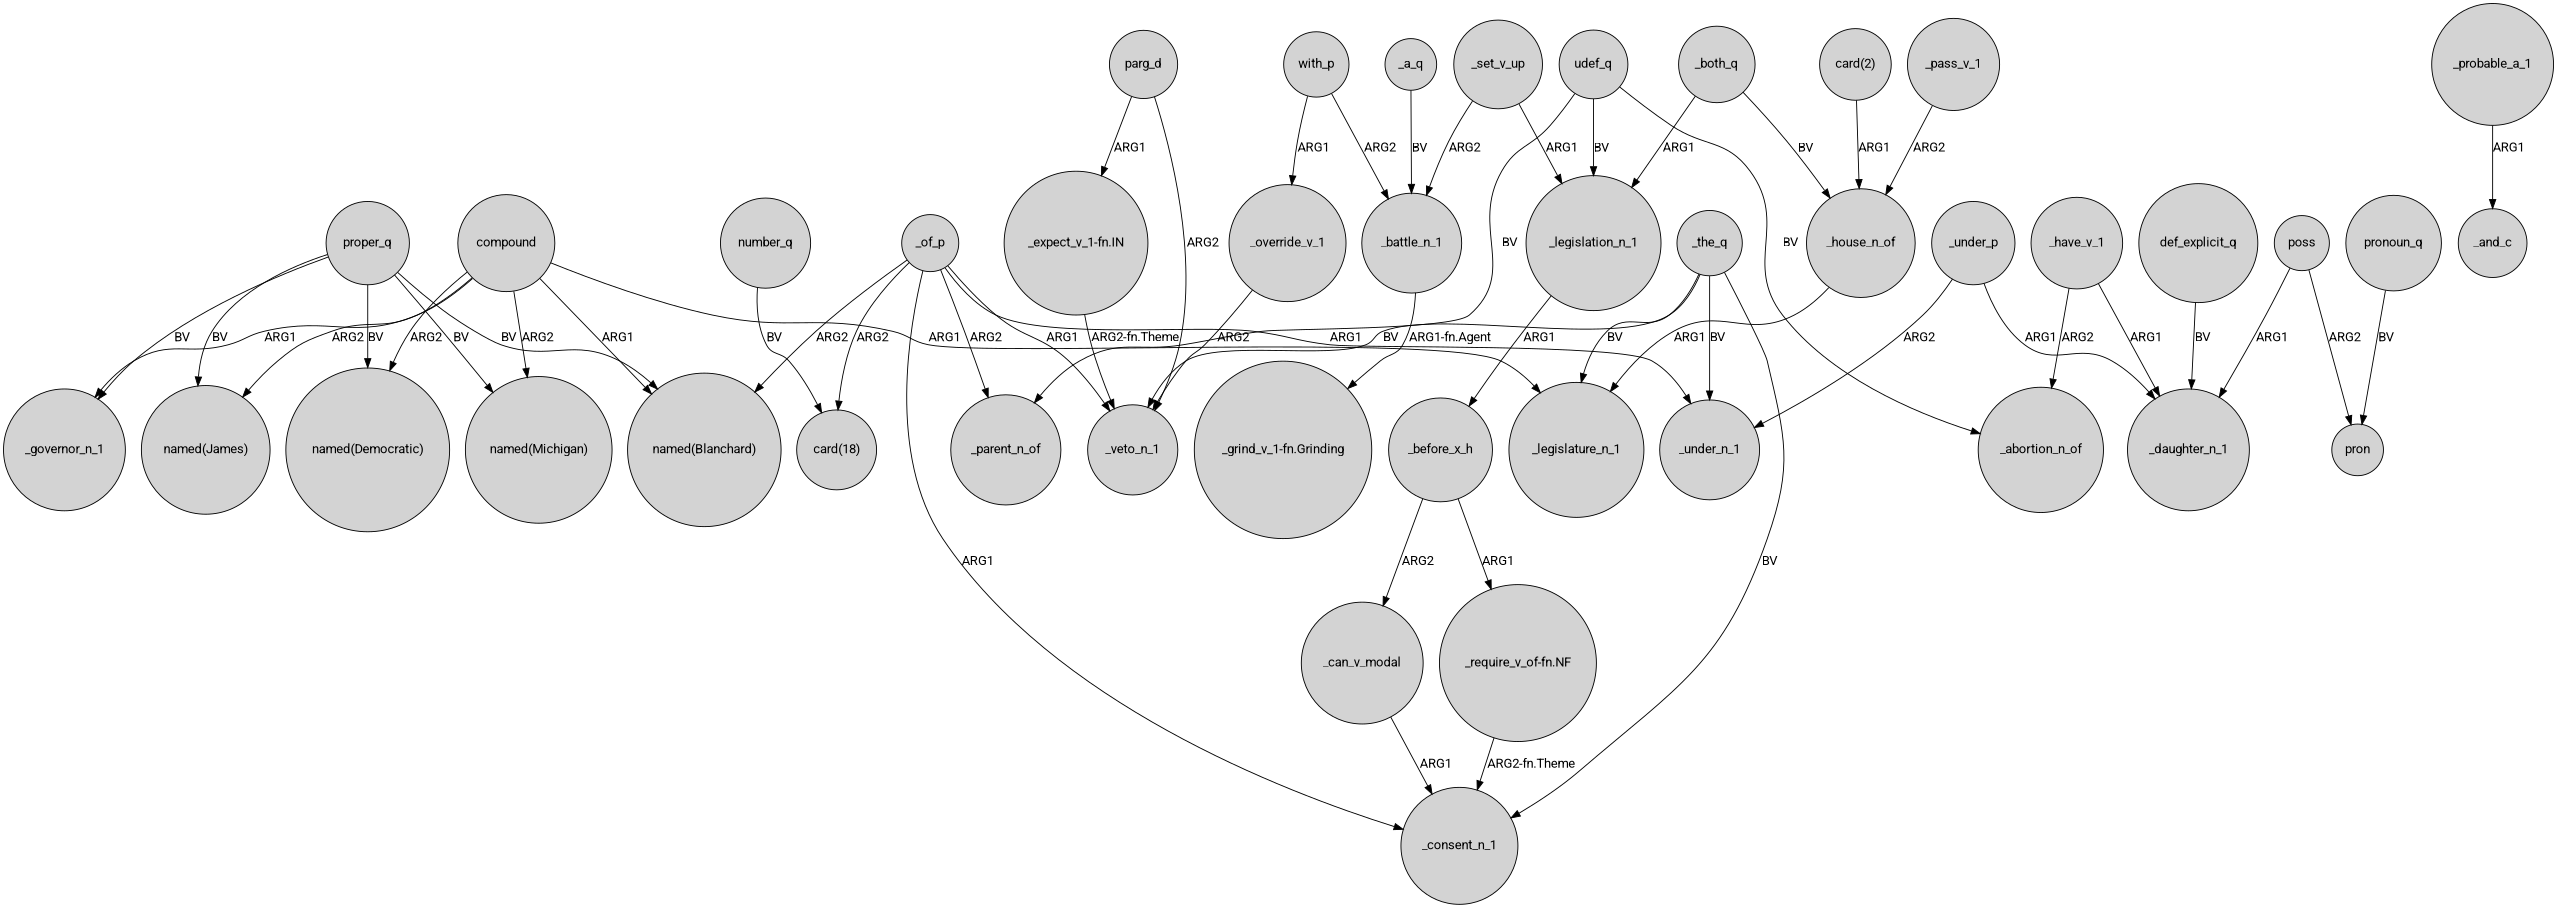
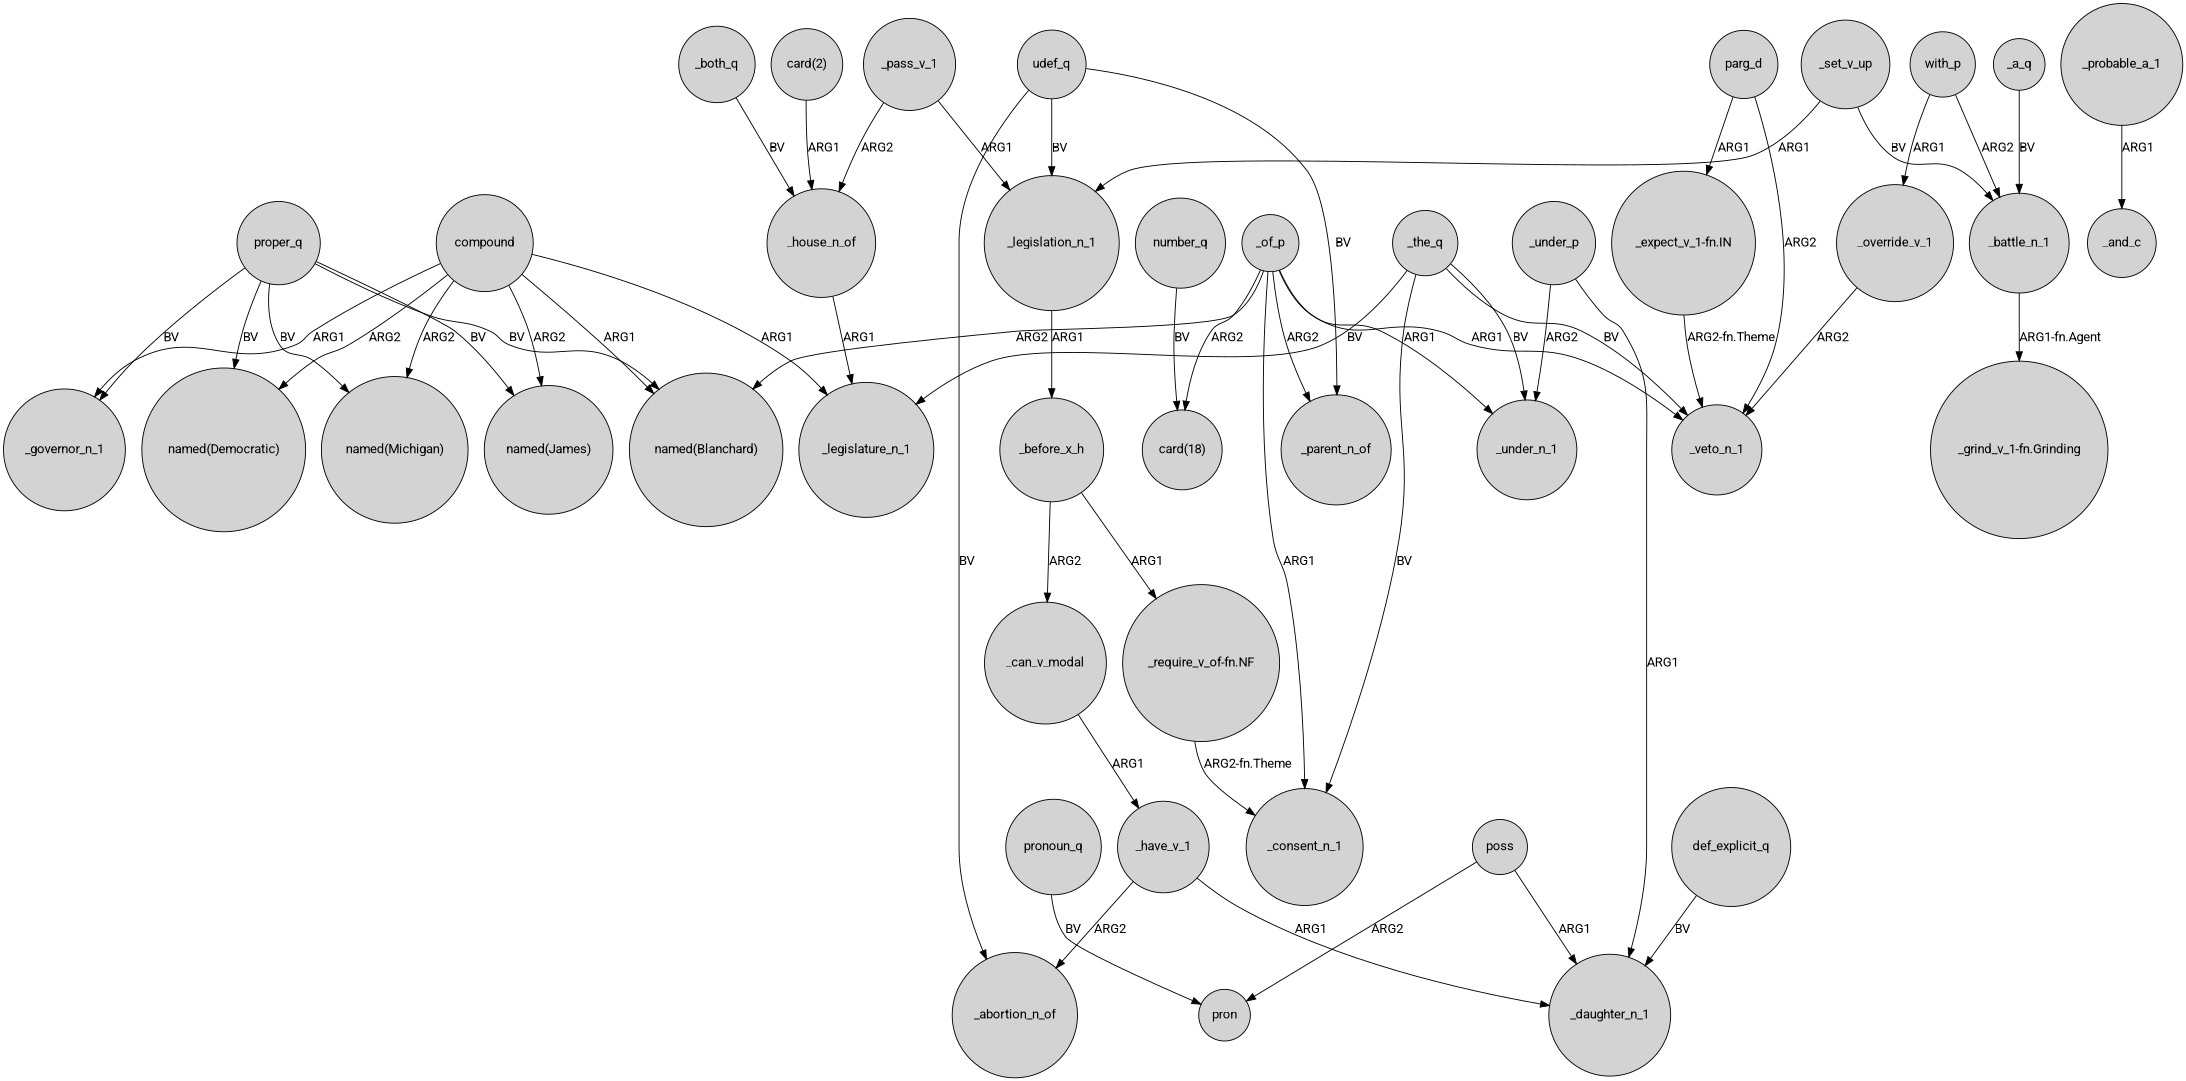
edge "_both_q" -> "_legislation_n_1": now "_pass_v_1" -> "_legislation_n_1"
edge "_set_v_up" -> "_battle_n_1": label "ARG2" -> "BV"
edge "_can_v_modal" -> "_consent_n_1": now "_can_v_modal" -> "_have_v_1"
